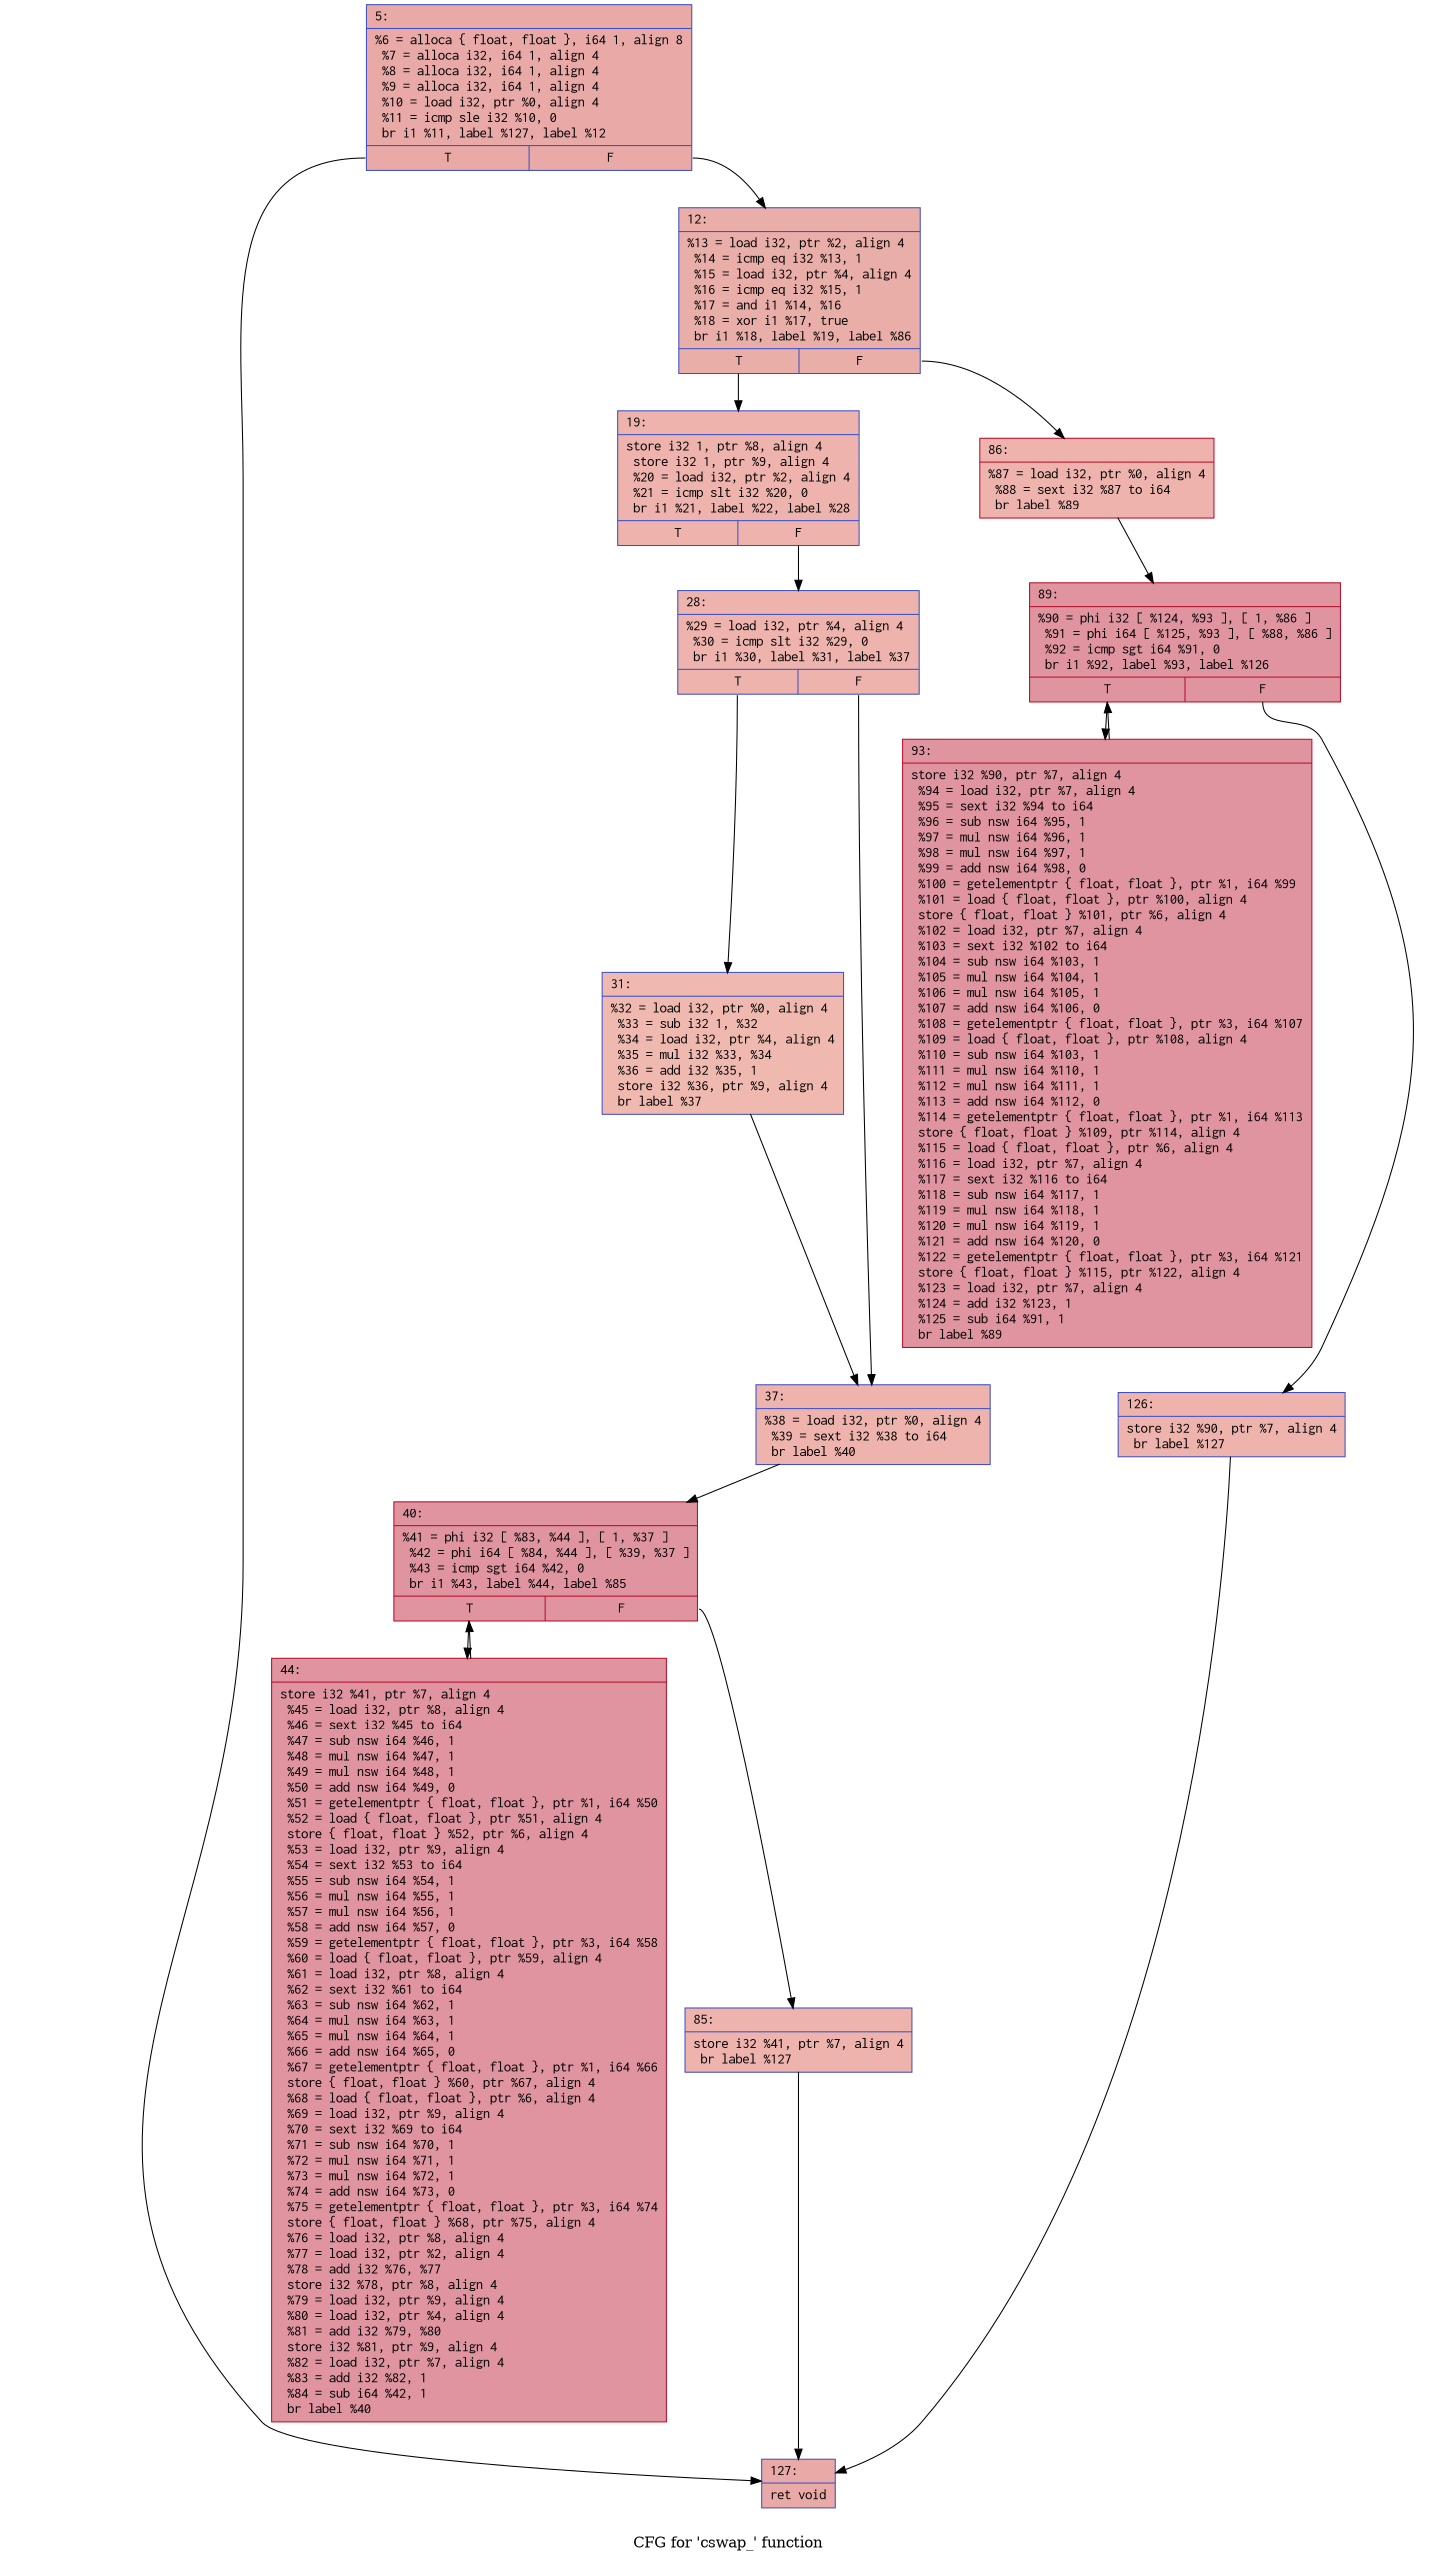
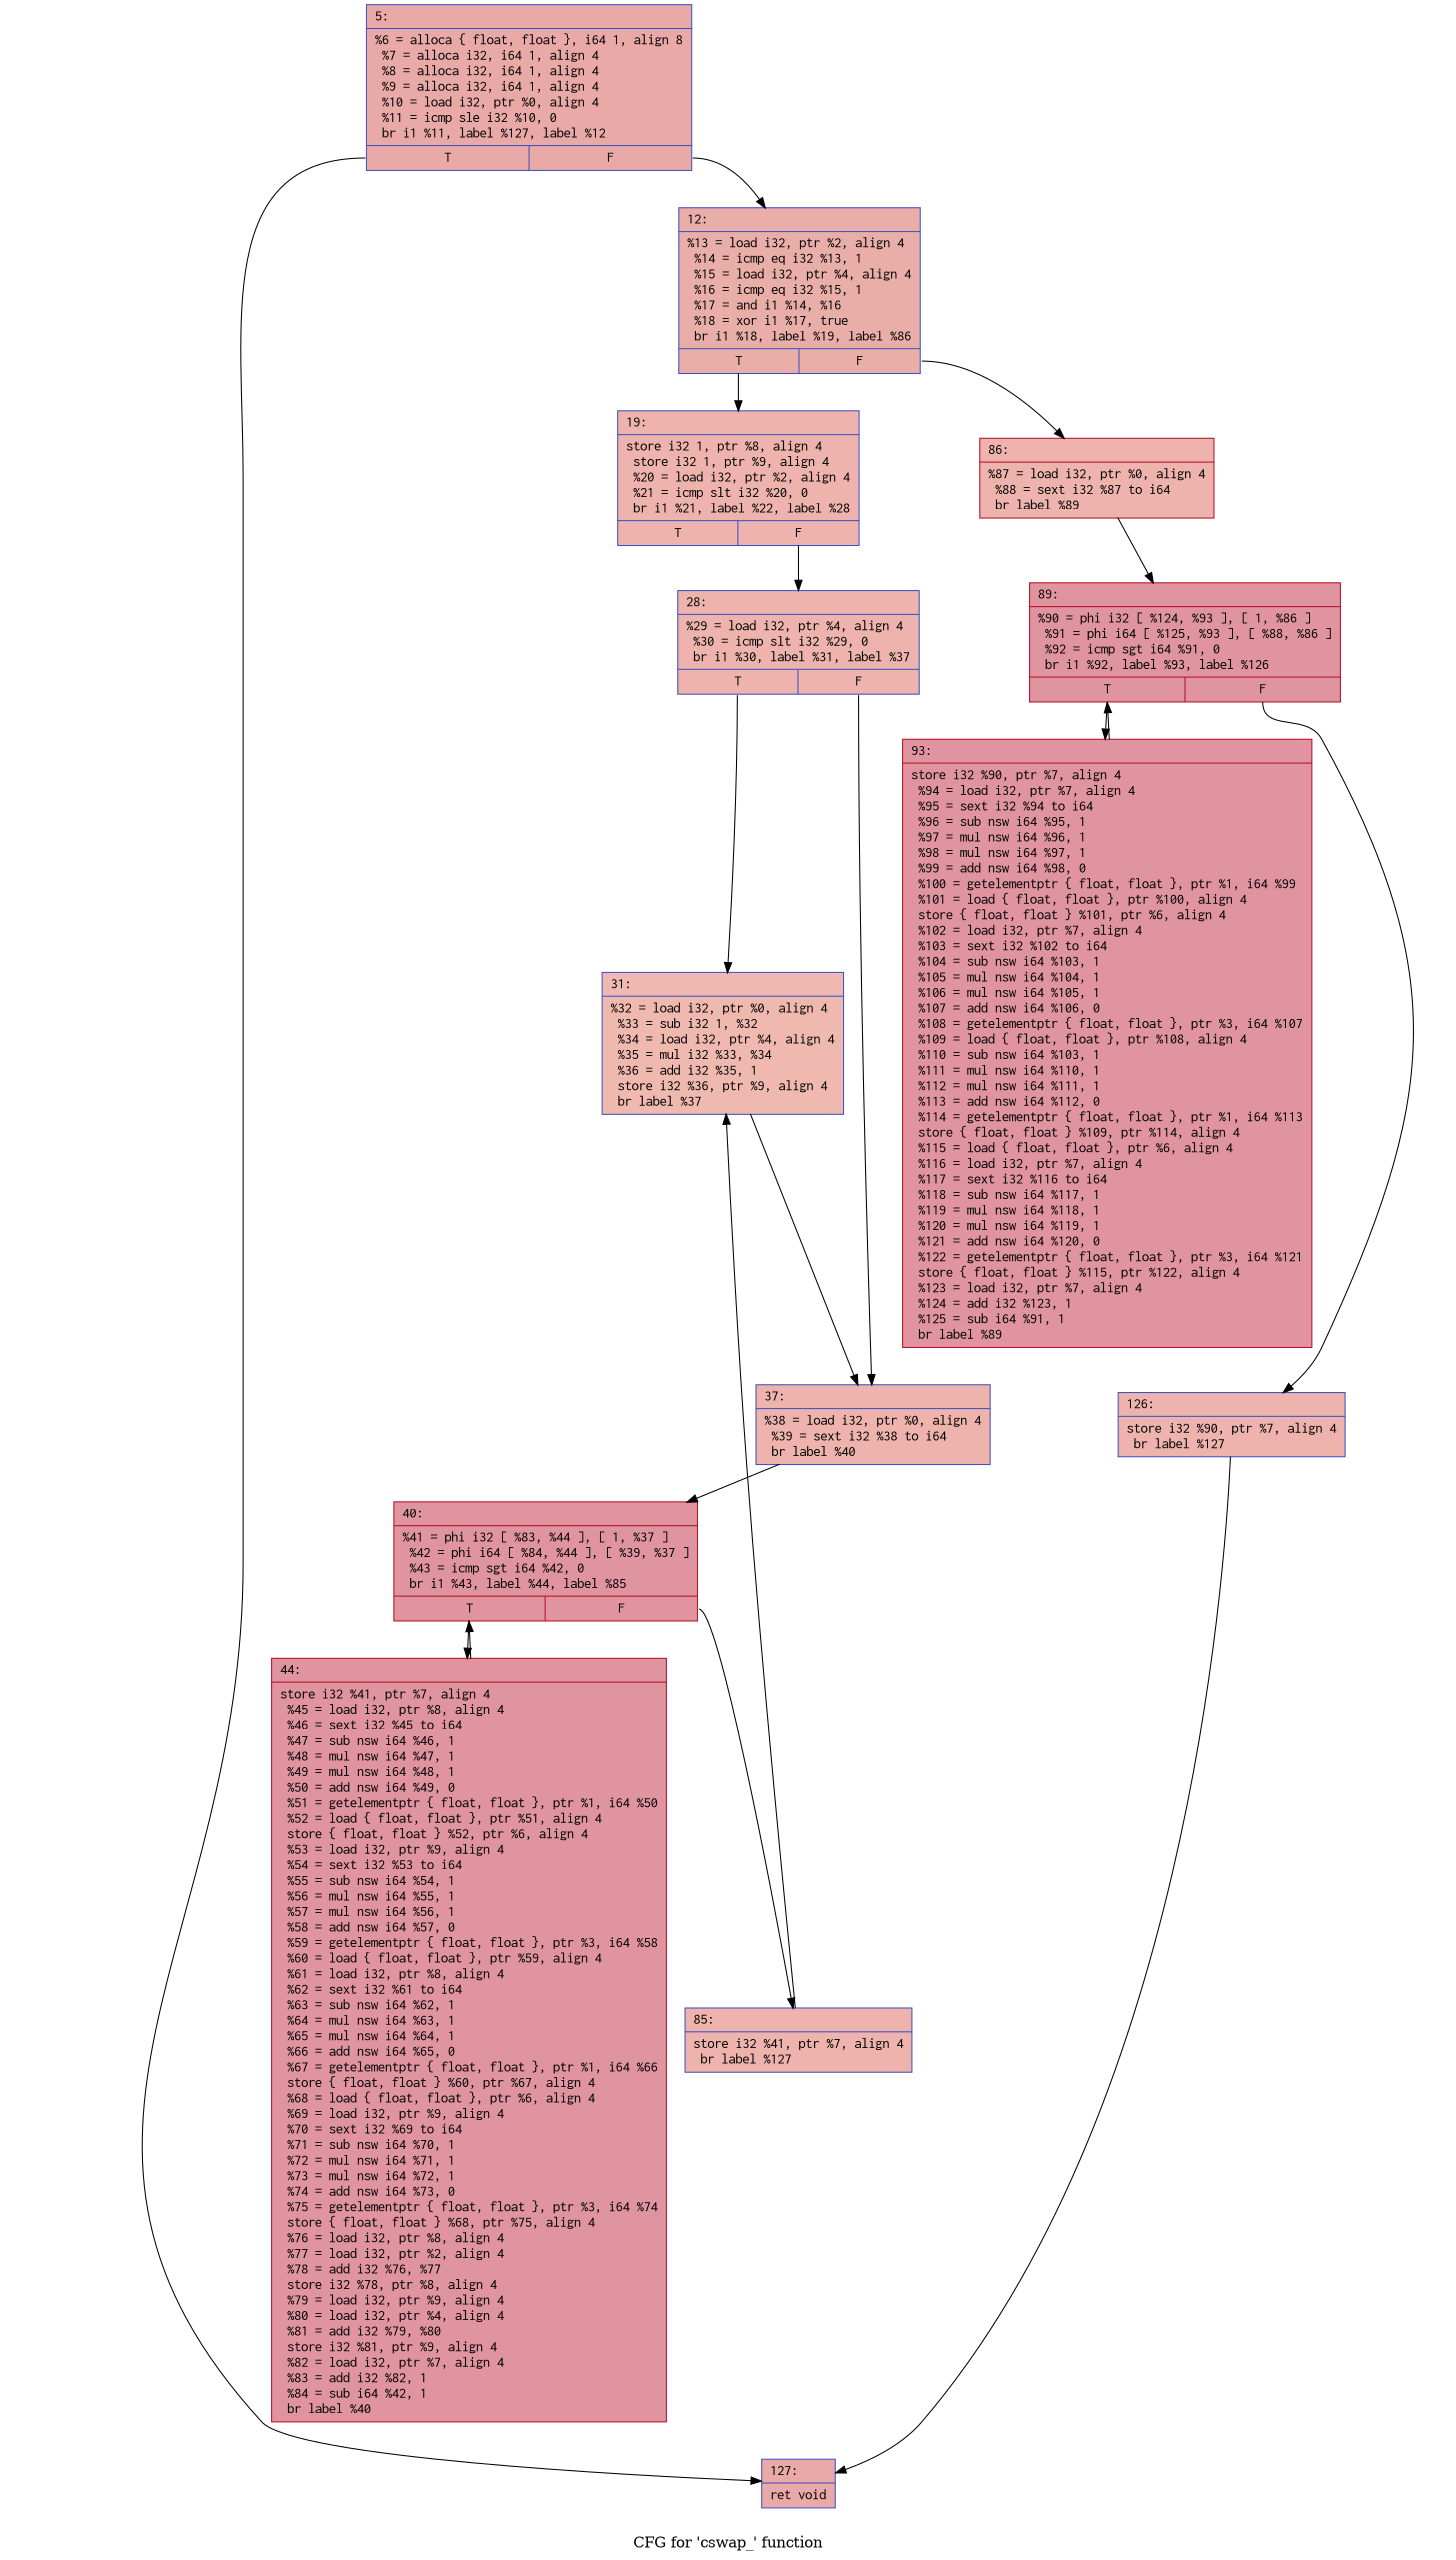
edge "85:" -> "127:": now "85:" -> "31:"
